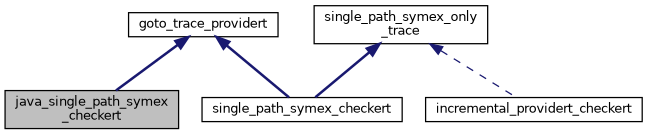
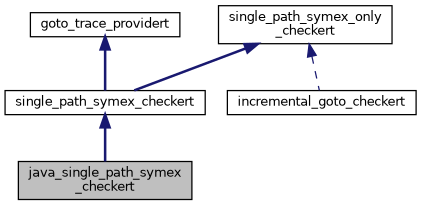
node "single_path_symex_only _trace": label "single_path_symex_only _trace" -> "single_path_symex_only _checkert"
edge "java_single_path_symex _checkert" -> "goto_trace_providert": now "java_single_path_symex _checkert" -> "single_path_symex_checkert"
node "incremental_providert_checkert": label "incremental_providert_checkert" -> "incremental_goto_checkert"
